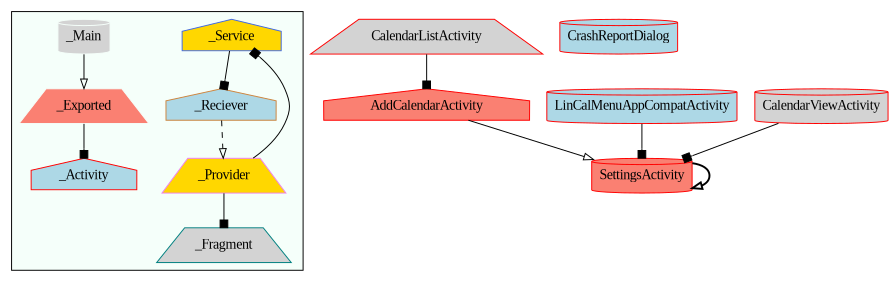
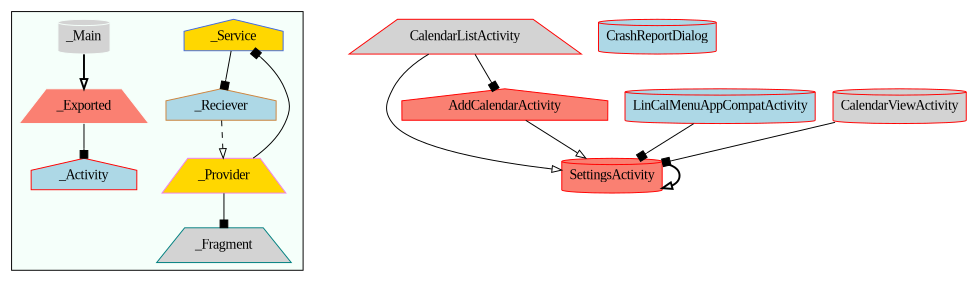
edge "_Main" -> "_Exported": style solid -> bold
edge "CalendarListActivity" -> "SettingsActivity": added
